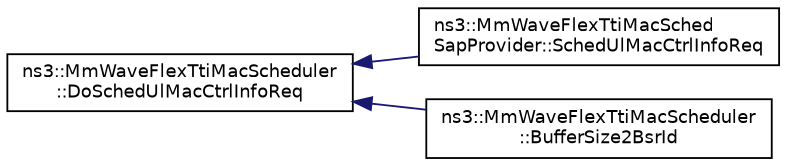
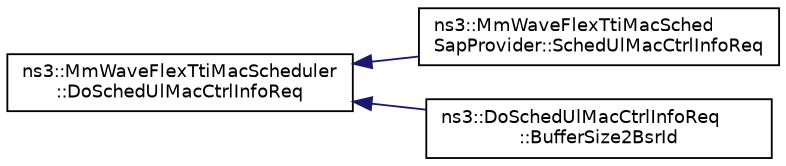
node "ns3::MmWaveFlexTtiMacScheduler ::BufferSize2BsrId": label "ns3::MmWaveFlexTtiMacScheduler ::BufferSize2BsrId" -> "ns3::DoSchedUlMacCtrlInfoReq ::BufferSize2BsrId"
